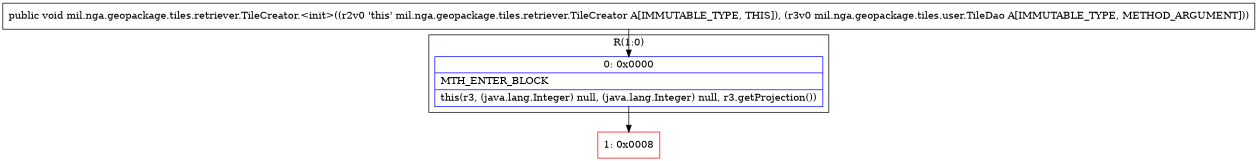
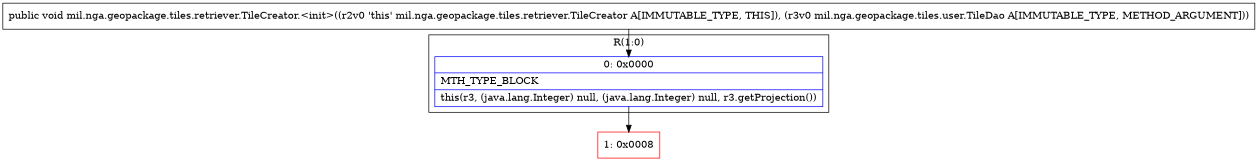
node "0: 0x0000": text "MTH_ENTER_BLOCK" -> "MTH_TYPE_BLOCK"
